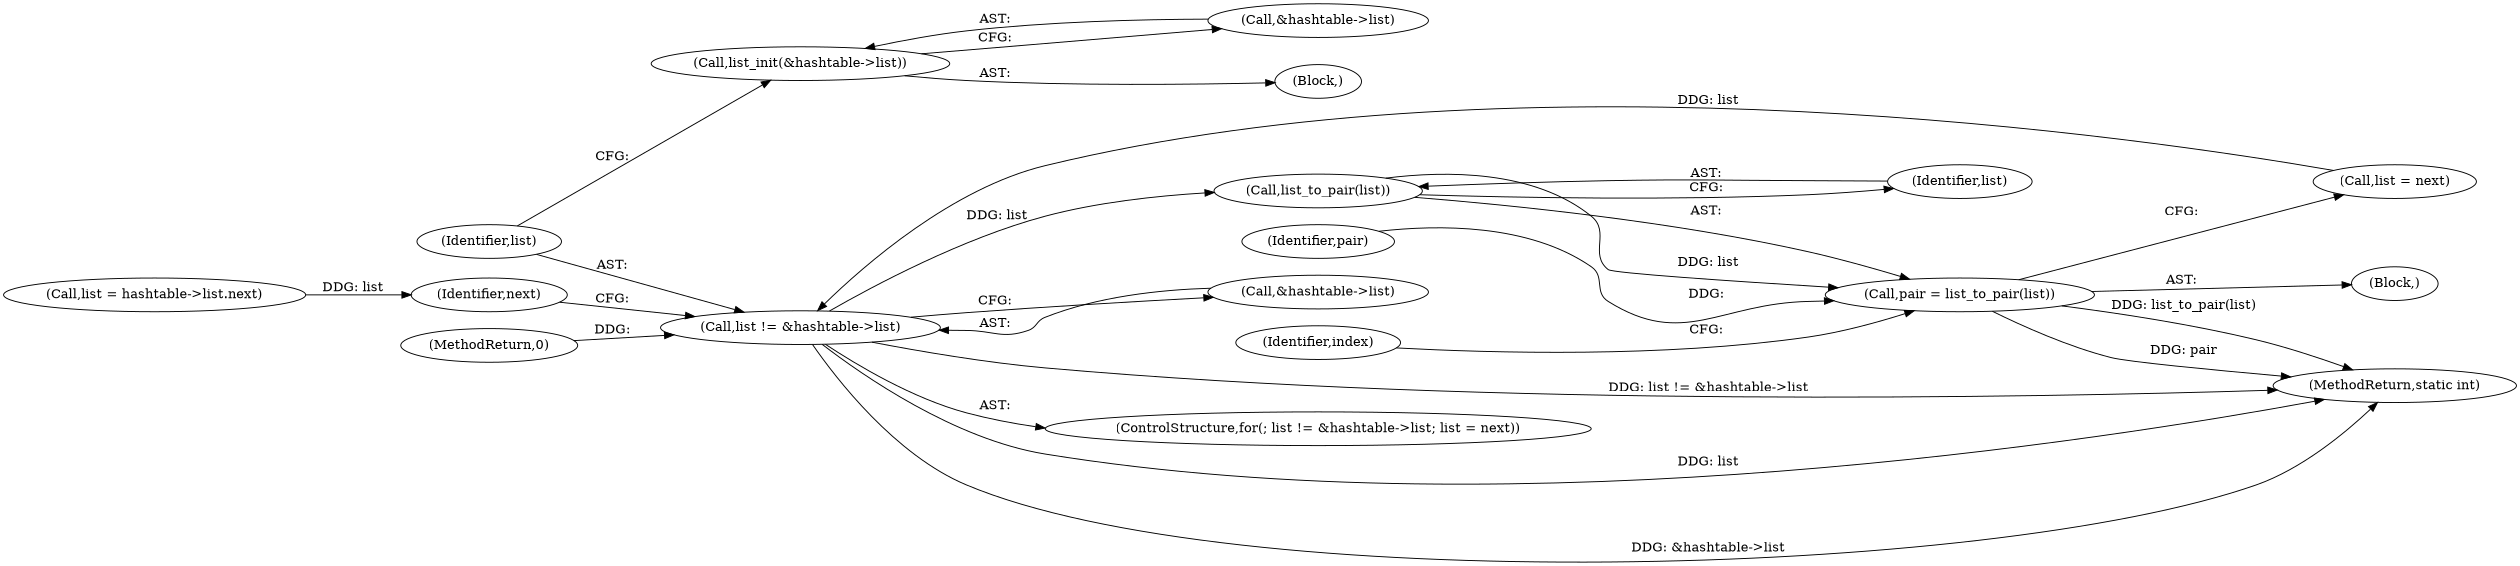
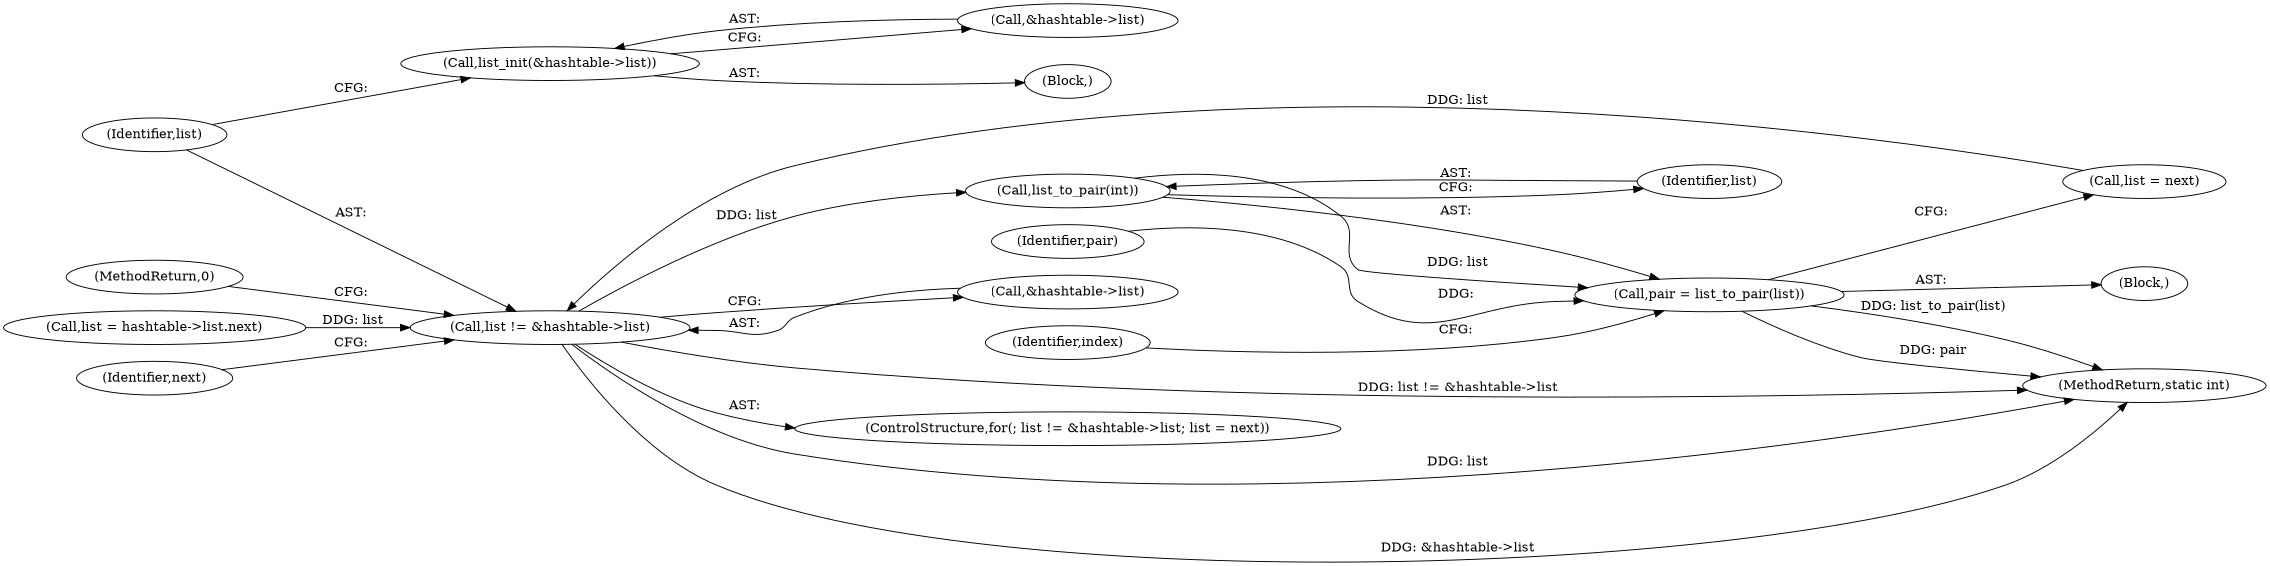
node "(Call,list_to_pair(list))": label "(Call,list_to_pair(list))" -> "(Call,list_to_pair(int))"
edge "(Call,list = hashtable->list.next)" -> "(Identifier,next)": now "(Call,list = hashtable->list.next)" -> "(Call,list != &hashtable->list)"
edge "(MethodReturn,0)" -> "(Call,list != &hashtable->list)": label "DDG: " -> "CFG: "
